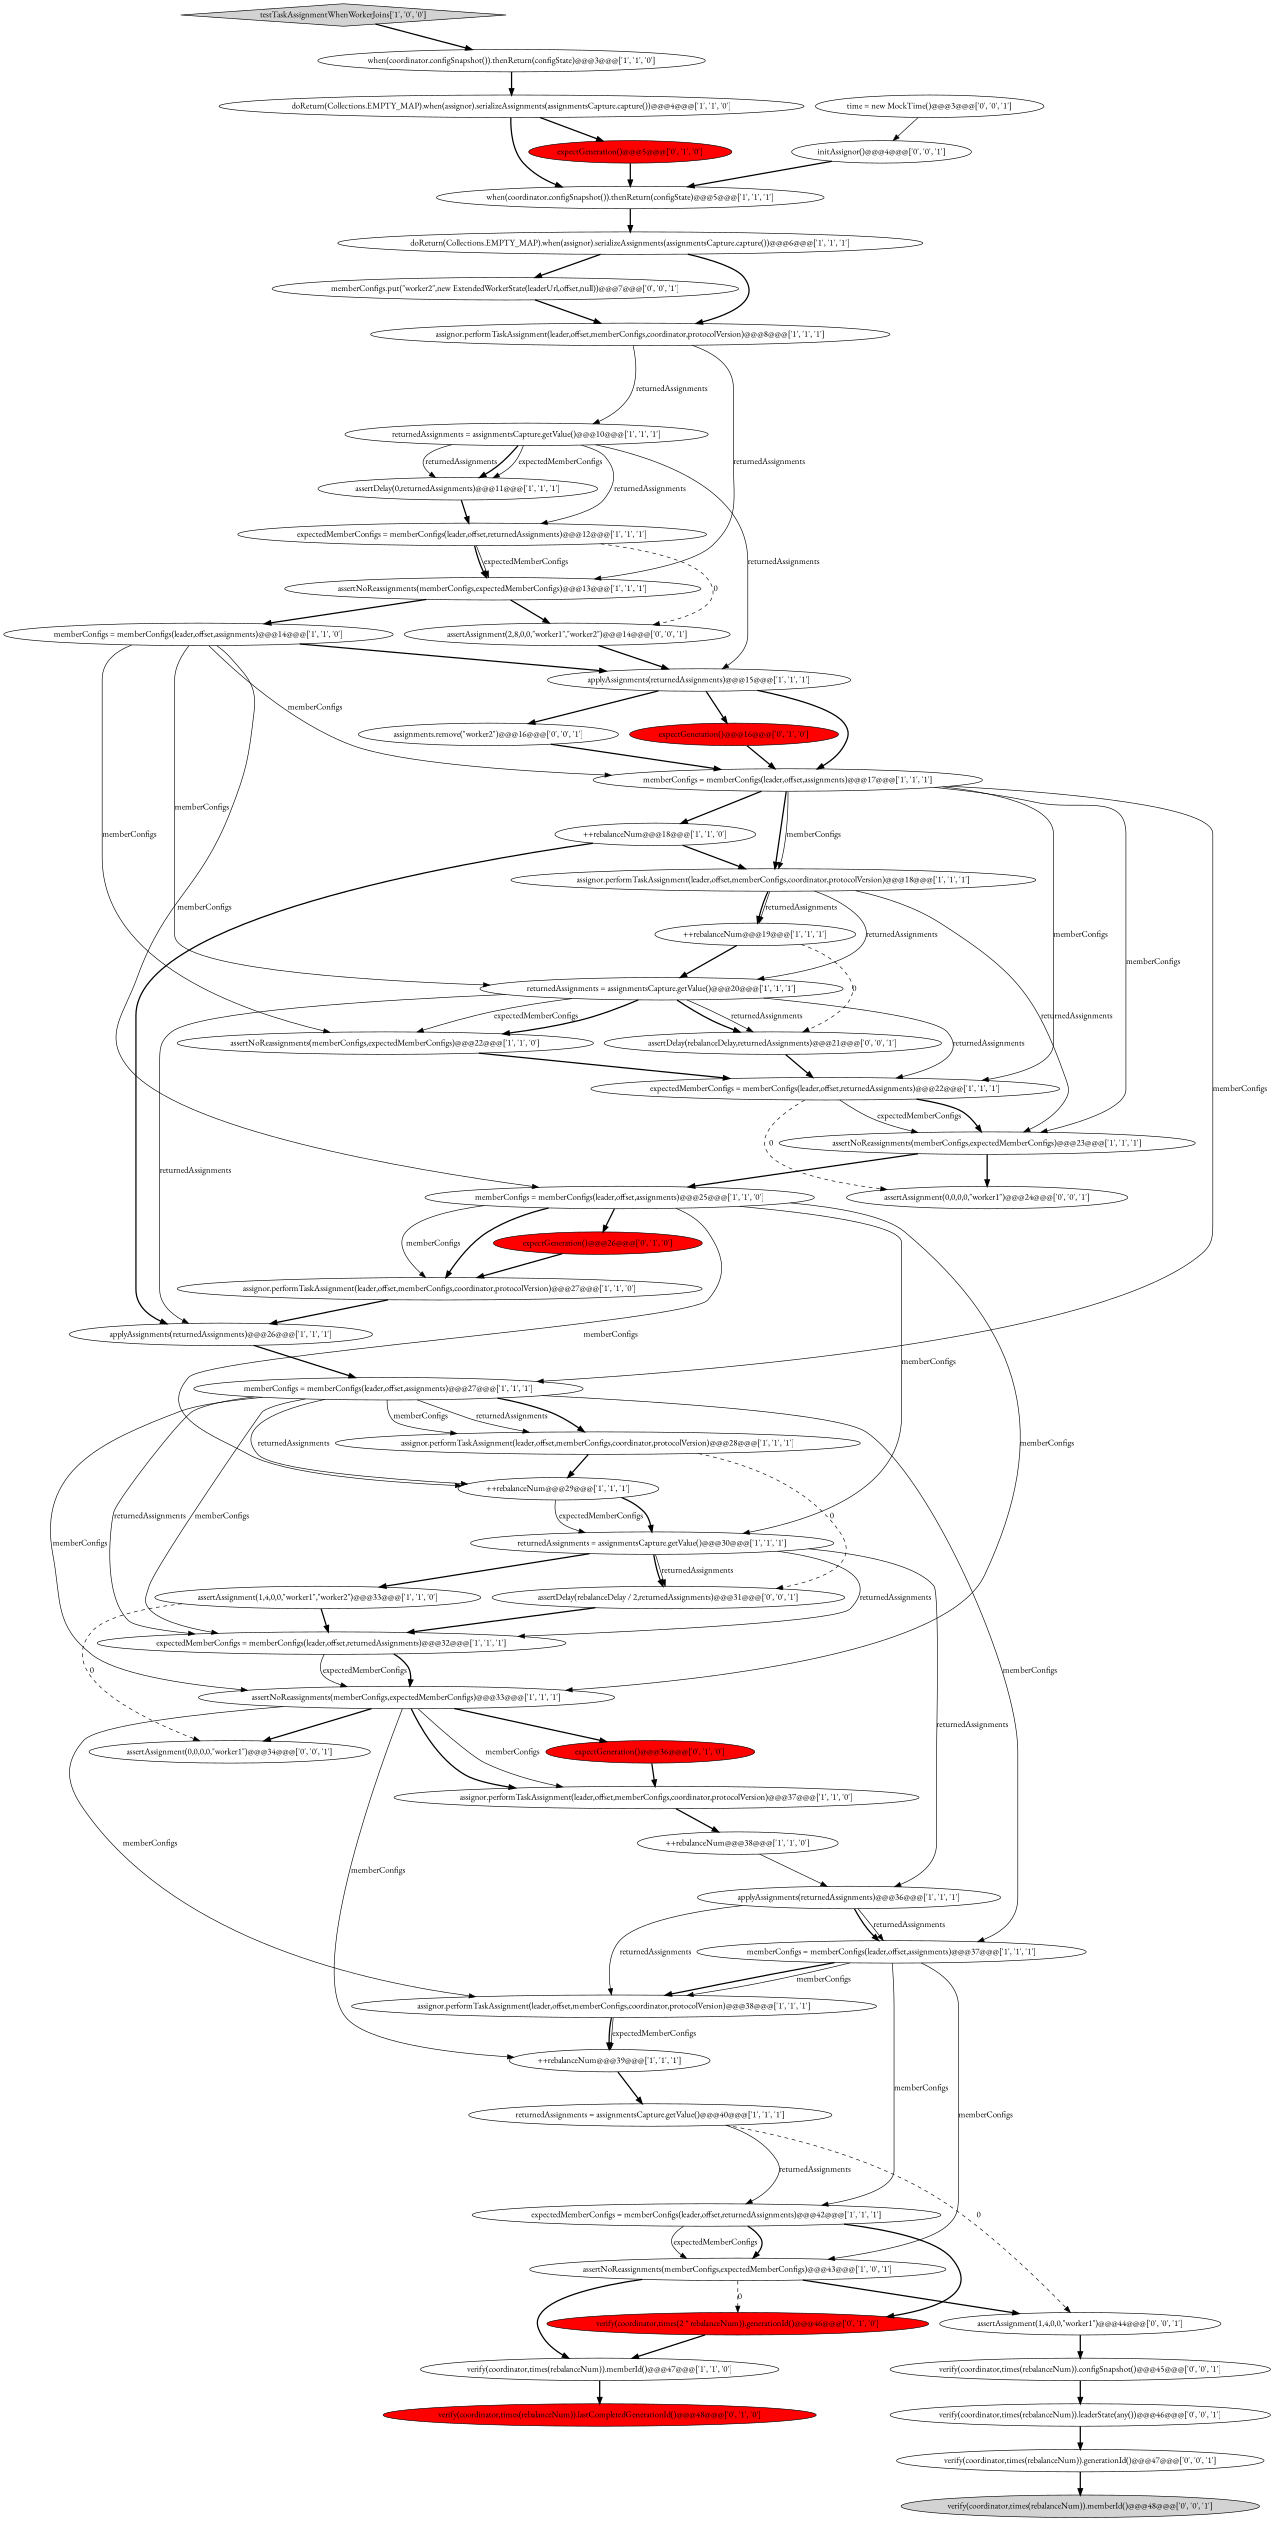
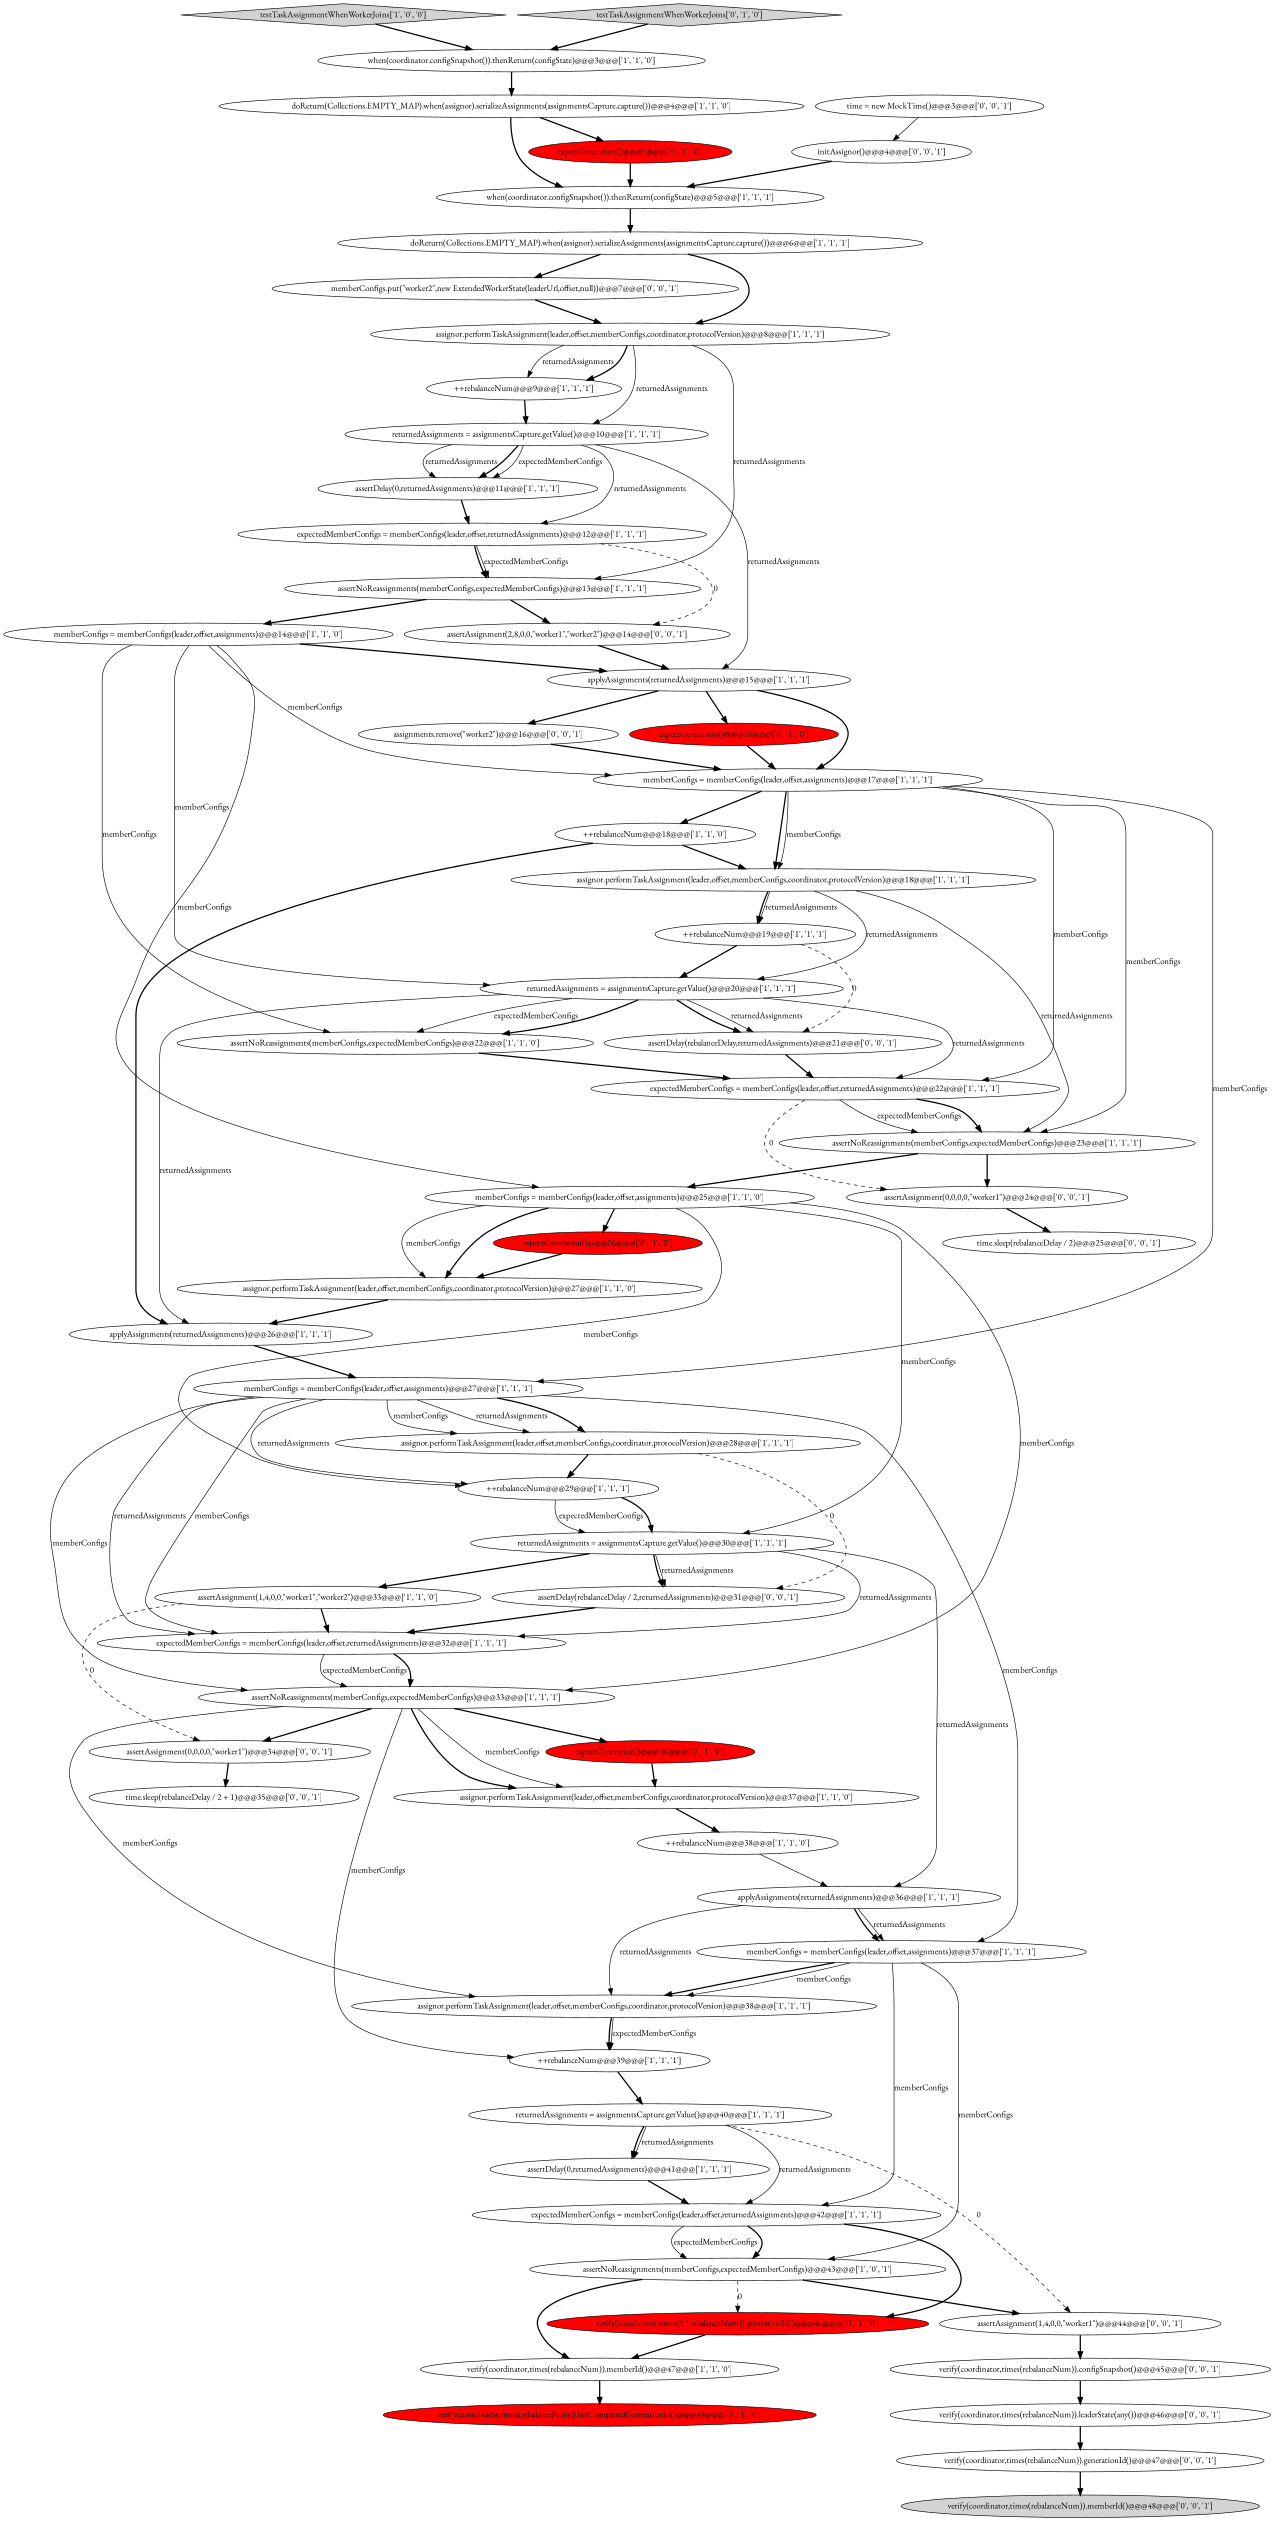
node "testTaskAssignmentWhenWorkerJoins['0', '1', '0']": added
node "++rebalanceNum@@@9@@@['1', '1', '1']": added
node "time.sleep(rebalanceDelay / 2)@@@25@@@['0', '0', '1']": added
node "time.sleep(rebalanceDelay / 2 + 1)@@@35@@@['0', '0', '1']": added
node "assertDelay(0,returnedAssignments)@@@41@@@['1', '1', '1']": added
